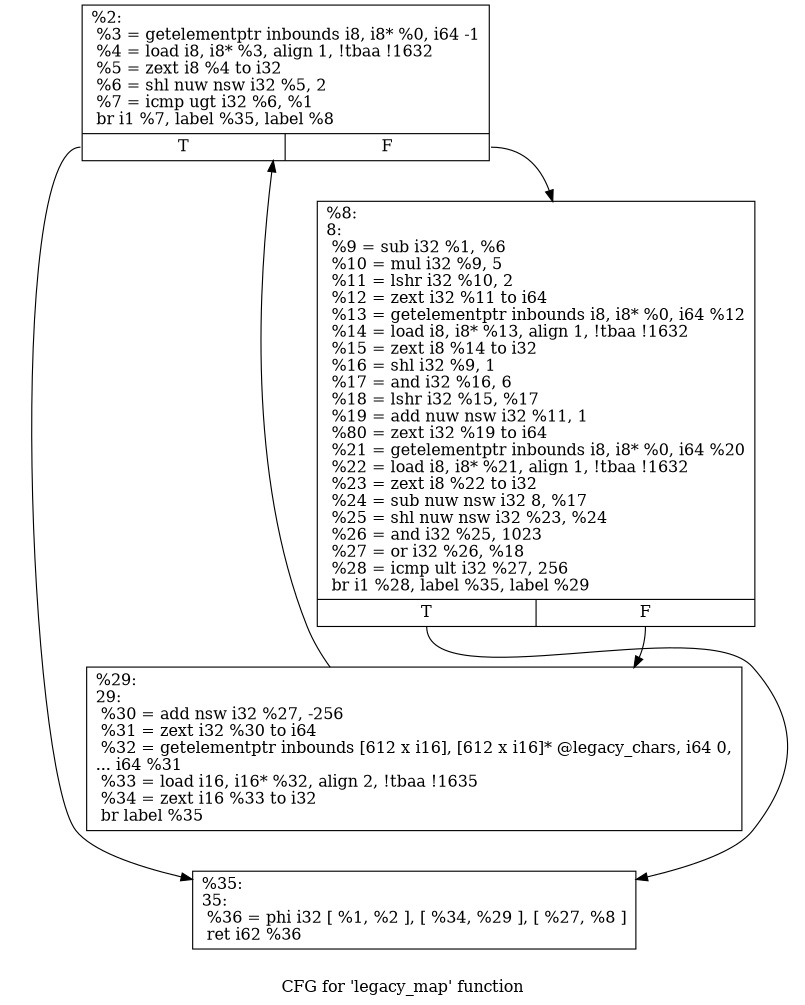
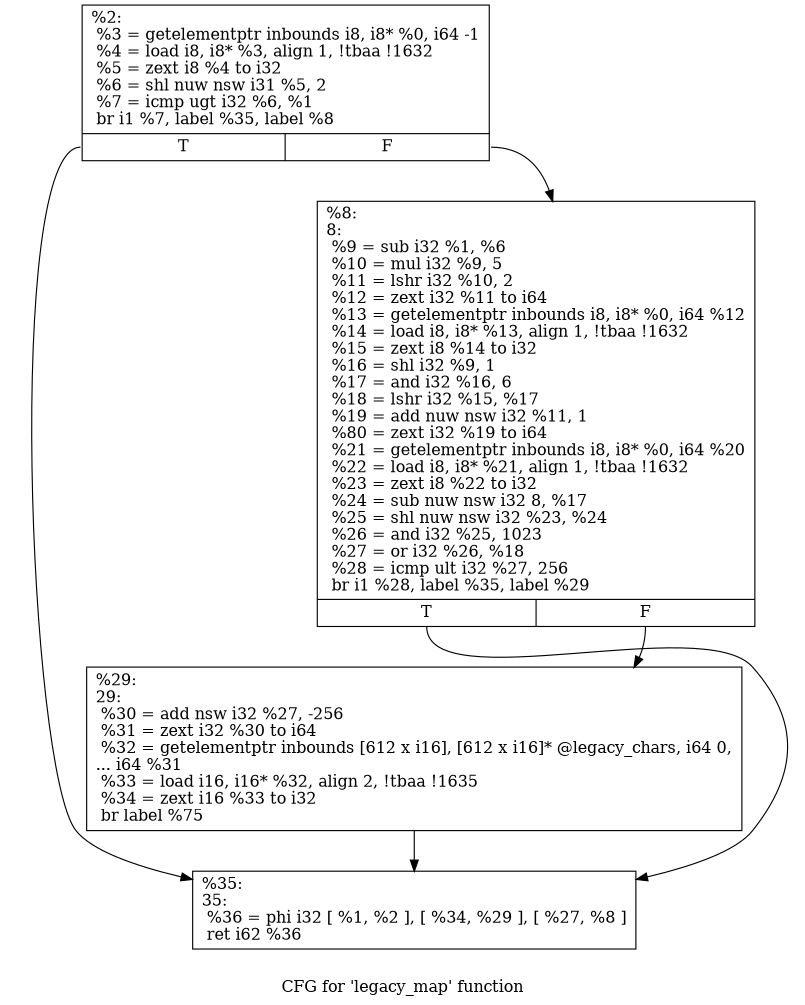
node "%2:": text "%6 = shl nuw nsw i32 %5, 2" -> "%6 = shl nuw nsw i31 %5, 2"
edge "%29:" -> "%2:": now "%29:" -> "%35:"
node "%29:": text "br label %35" -> "br label %75"
